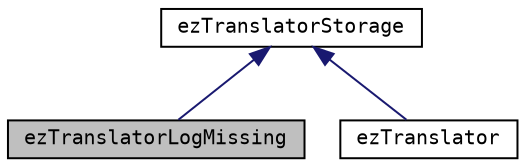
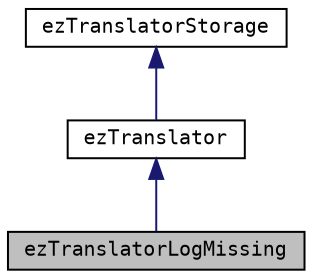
edge "ezTranslatorLogMissing" -> "ezTranslatorStorage": now "ezTranslatorLogMissing" -> "ezTranslator"
